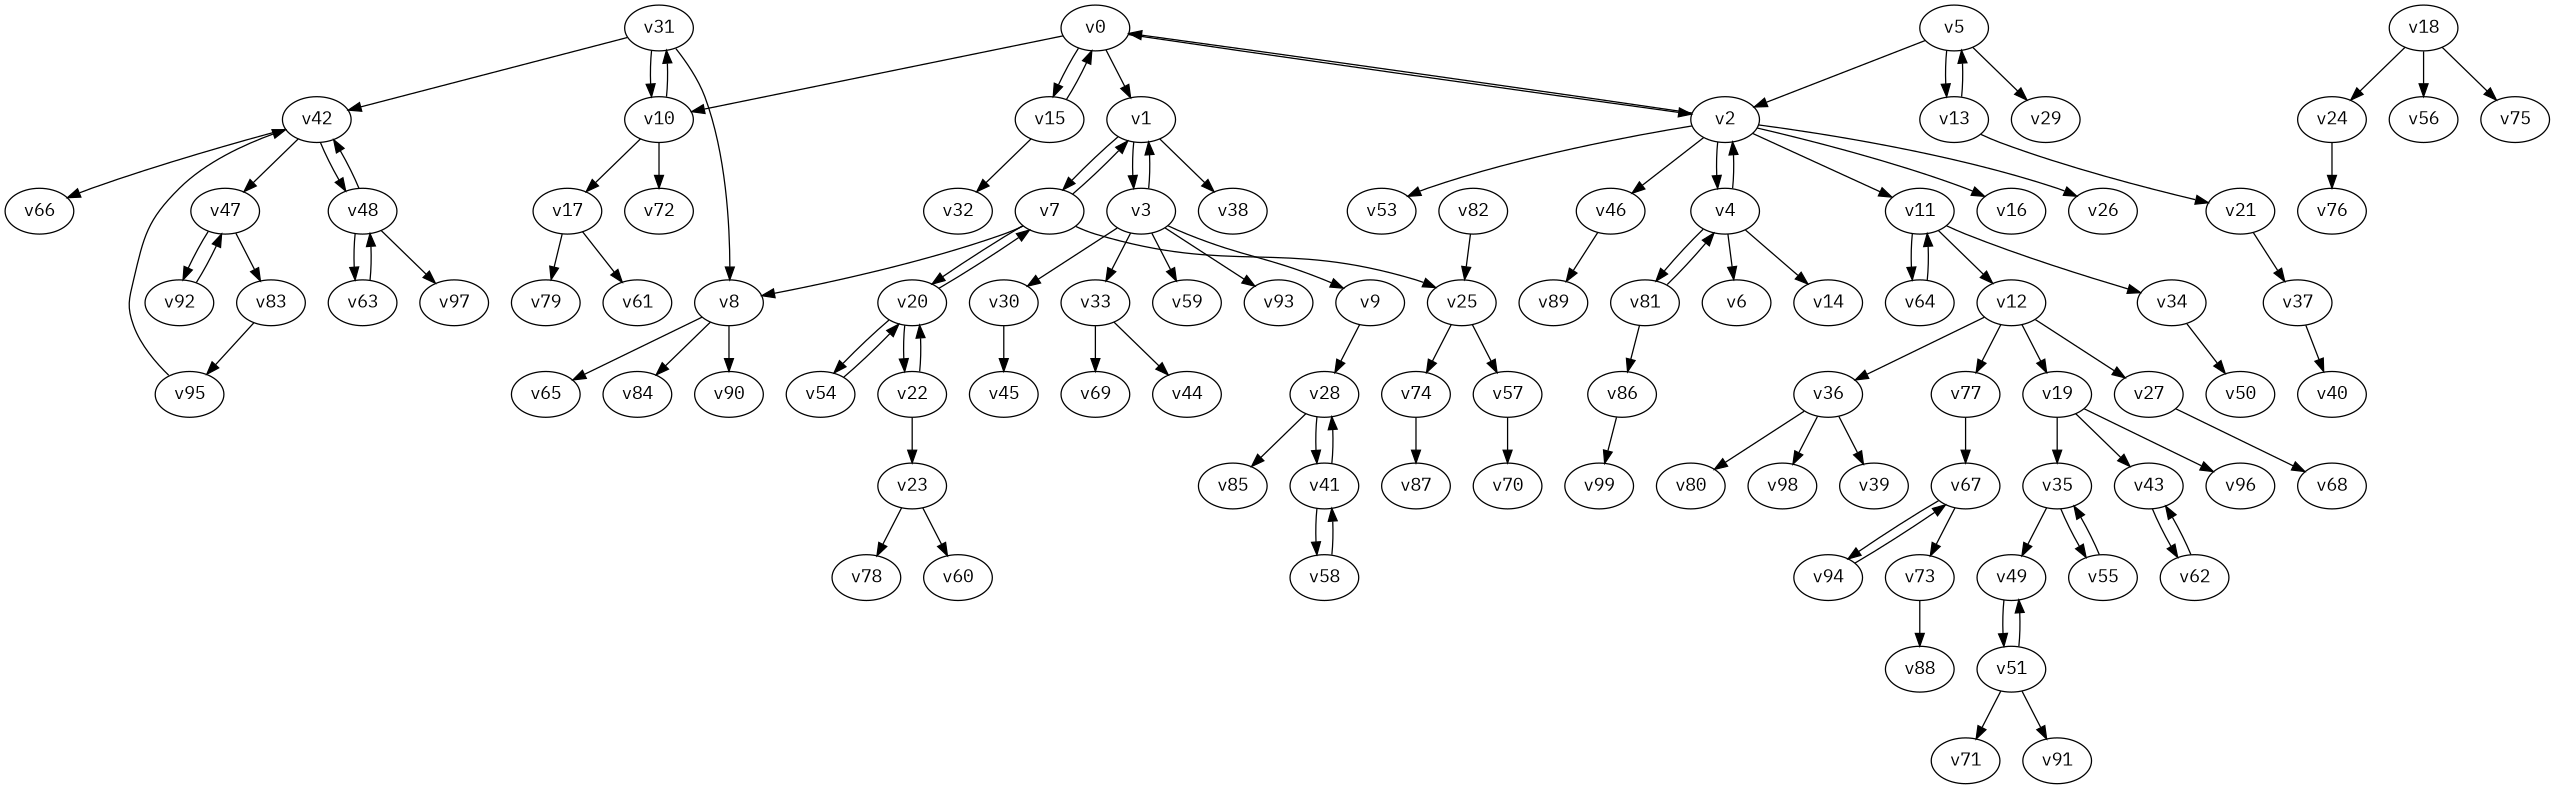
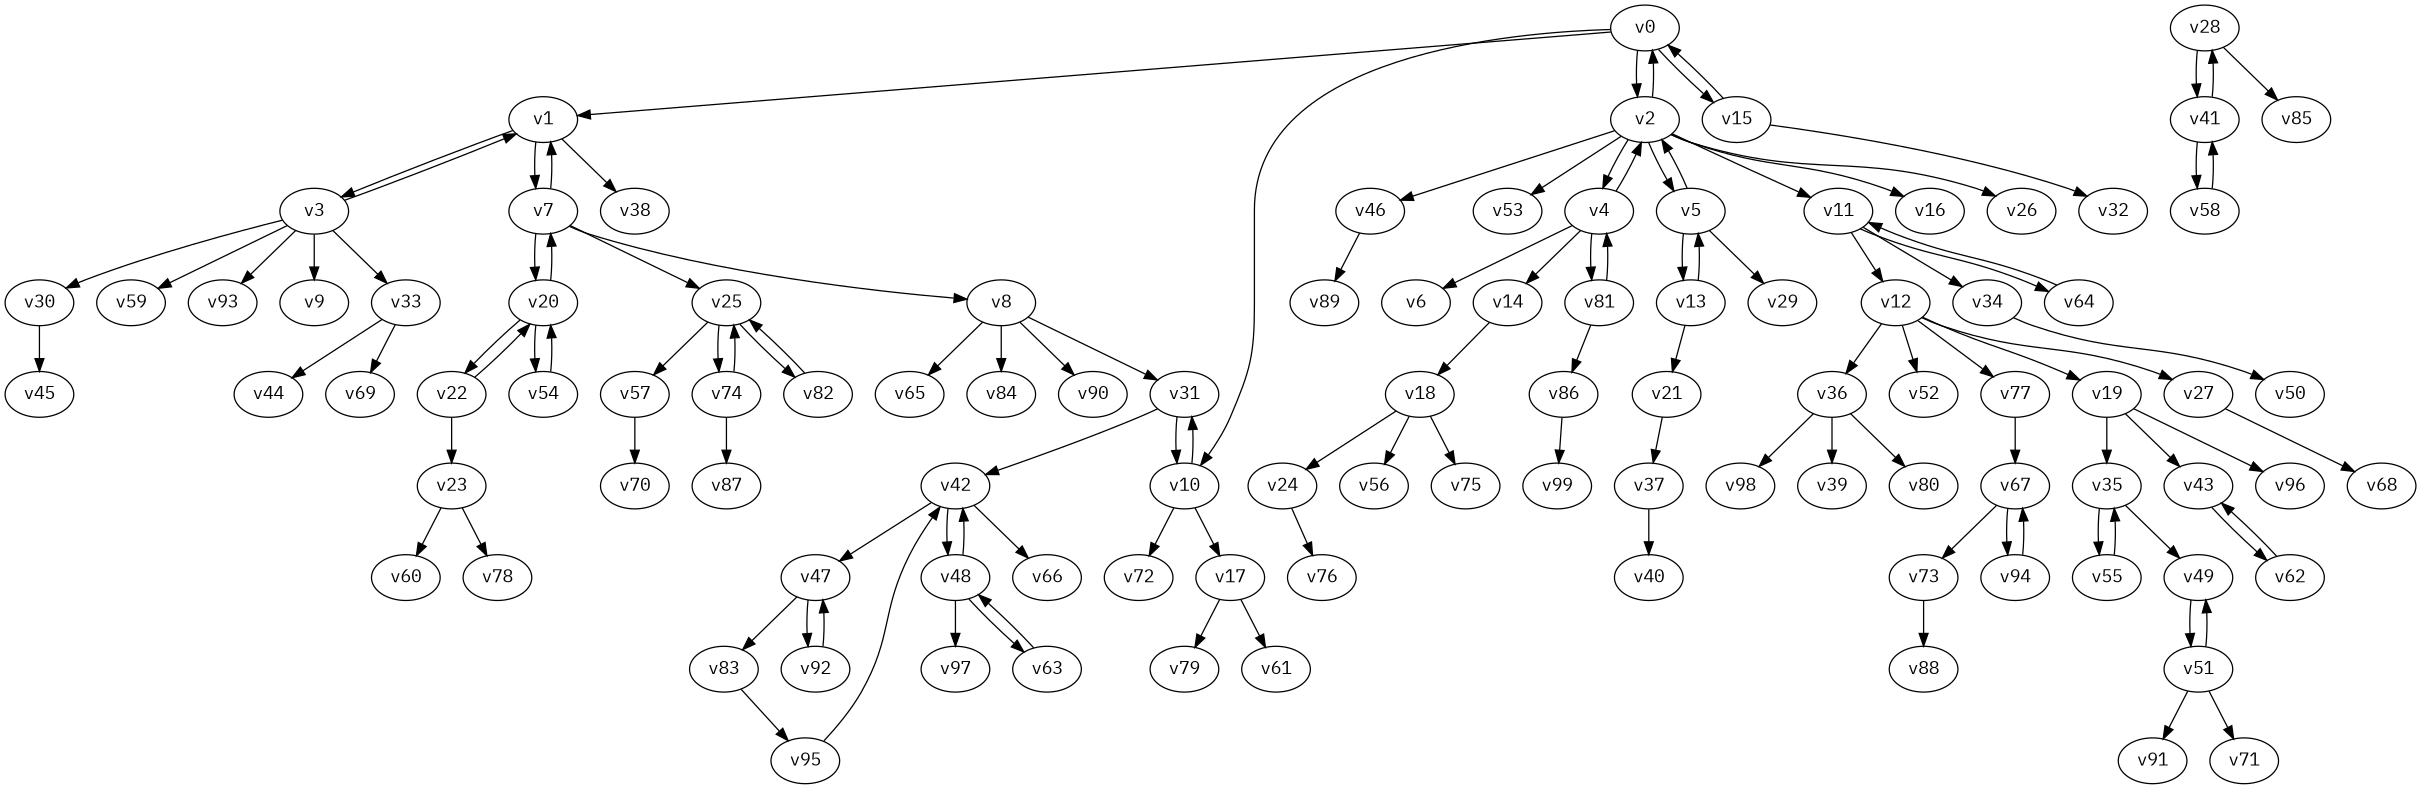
edge "v31" -> "v8": reversed
edge "v2" -> "v5": added
edge "v9" -> "v28": removed
edge "v14" -> "v18": added
edge "v25" -> "v82": added
edge "v74" -> "v25": added
node "v52": added
